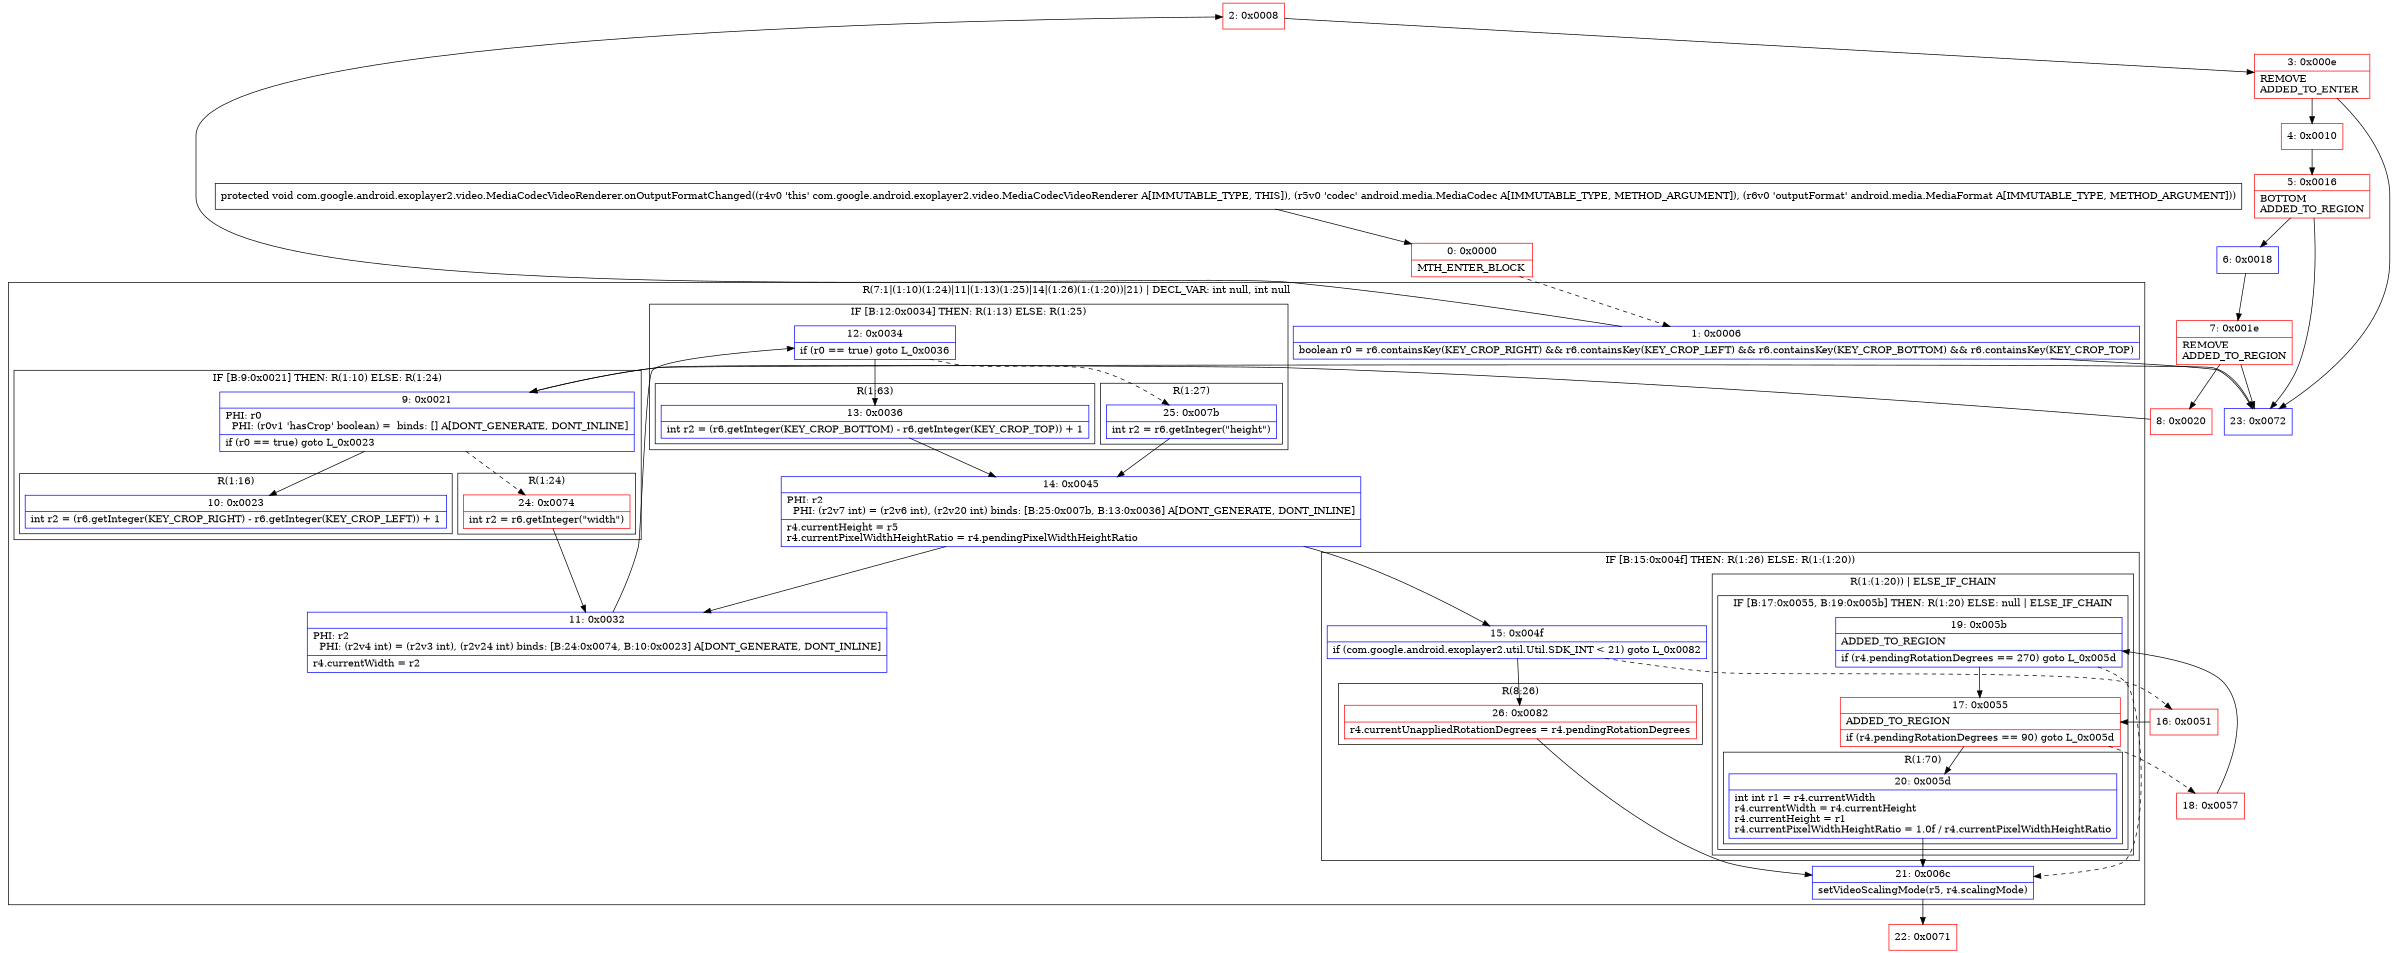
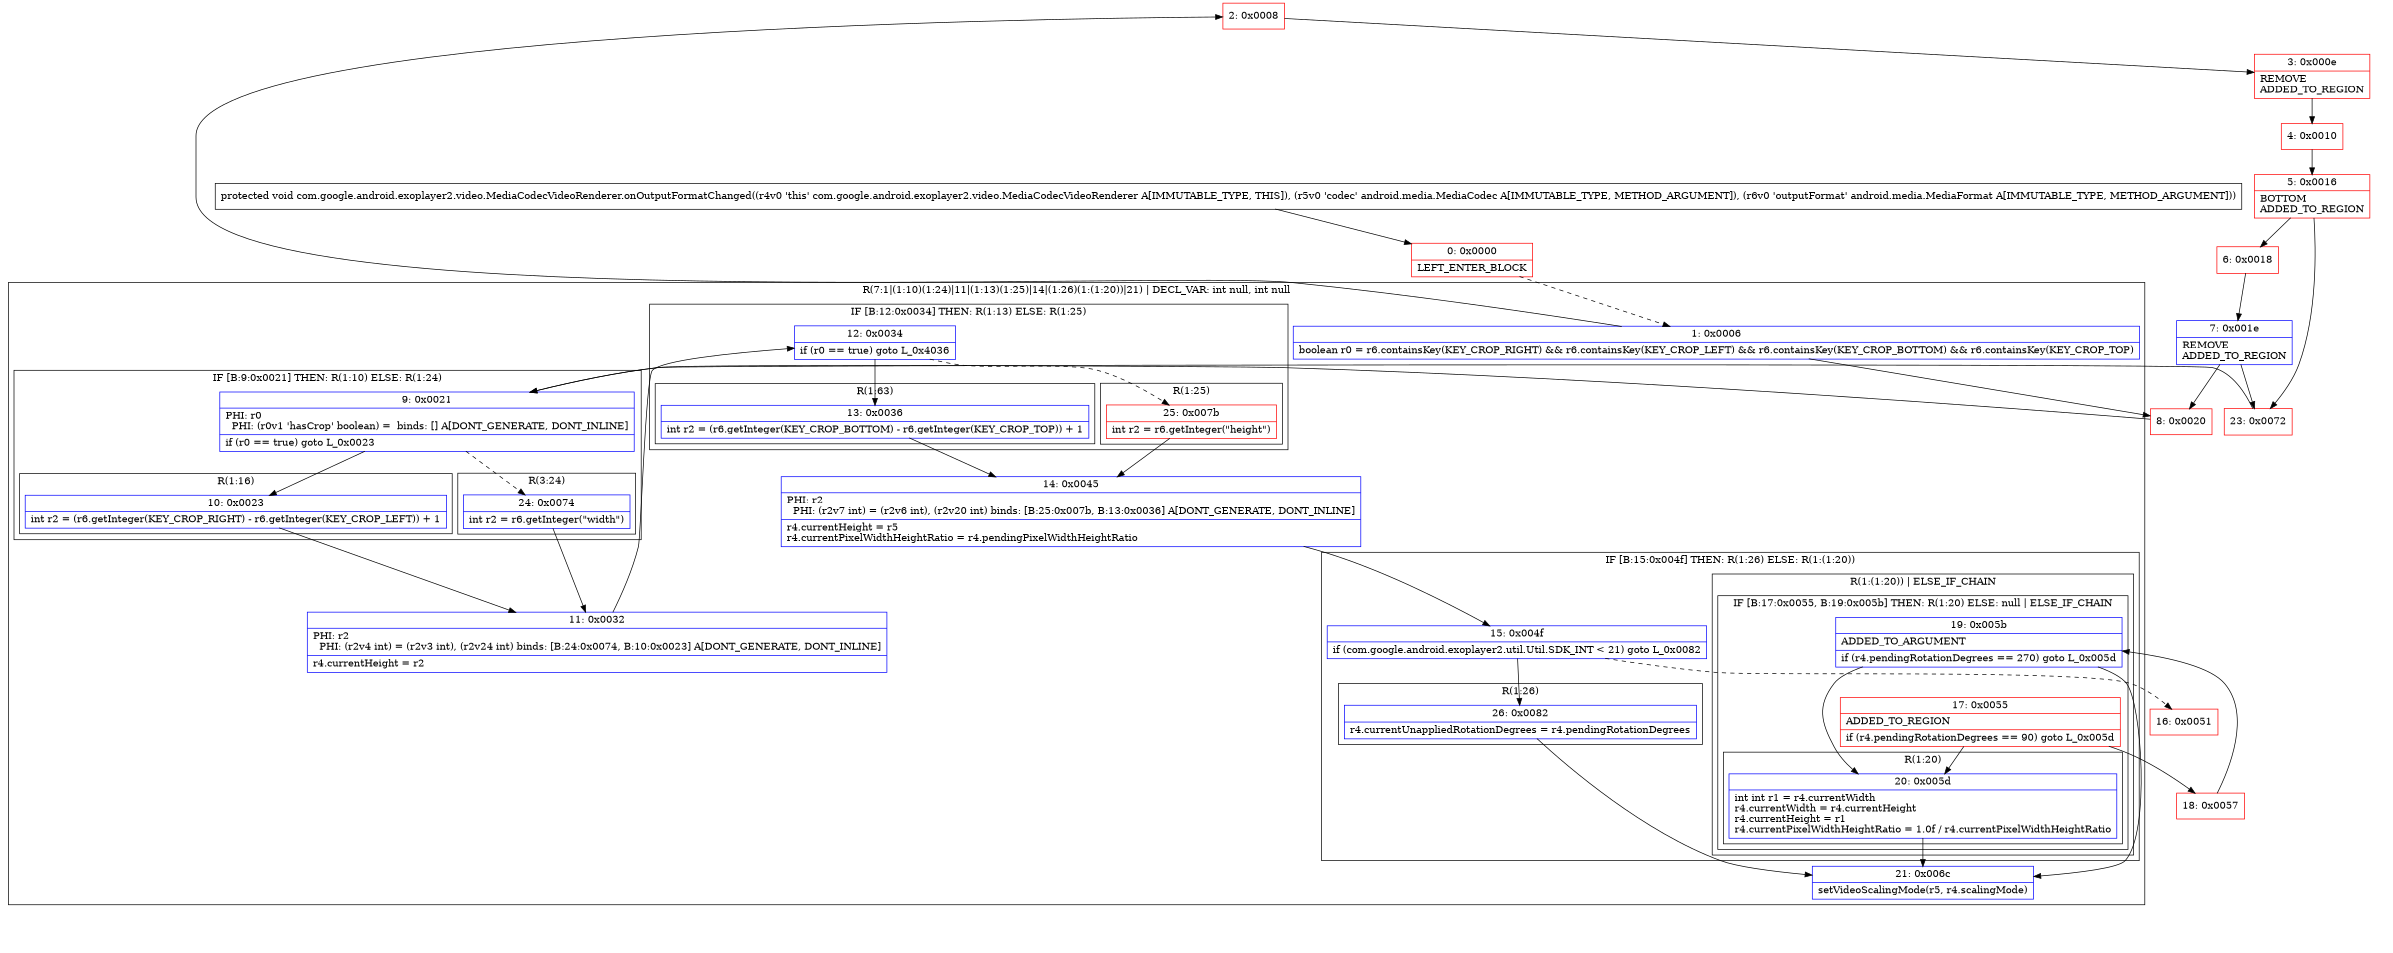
node "3: 0x000e": text "ADDED_TO_ENTER" -> "ADDED_TO_REGION"
node "6: 0x0018": color blue -> red
edge "3: 0x000e" -> "23: 0x0072": removed
node "0: 0x0000": text "MTH_ENTER_BLOCK" -> "LEFT_ENTER_BLOCK"
node "7: 0x001e": color red -> blue
node "12: 0x0034": text "if (r0 == true) goto L_0x0036" -> "if (r0 == true) goto L_0x4036"
edge "1: 0x0006" -> "23: 0x0072": now "1: 0x0006" -> "8: 0x0020"
cluster "R(1:27)": label "R(1:27)" -> "R(1:25)"
node "25: 0x007b": color blue -> red
node "23: 0x0072": color blue -> red
cluster "R(1:24)": label "R(1:24)" -> "R(3:24)"
node "24: 0x0074": color red -> blue
edge "14: 0x0045" -> "11: 0x0032": now "10: 0x0023" -> "11: 0x0032"
node "19: 0x005b": text "ADDED_TO_REGION" -> "ADDED_TO_ARGUMENT"
node "11: 0x0032": text "r4.currentWidth = r2" -> "r4.currentHeight = r2"
edge "19: 0x005b" -> "17: 0x0055": now "19: 0x005b" -> "20: 0x005d"
cluster "R(8:26)": label "R(8:26)" -> "R(1:26)"
node "26: 0x0082": color red -> blue
edge "16: 0x0051" -> "17: 0x0055": removed
cluster "R(1:70)": label "R(1:70)" -> "R(1:20)"
edge "17: 0x0055" -> "18: 0x0057": style dashed -> solid
edge "19: 0x005b" -> "21: 0x006c": style dashed -> solid
node "22: 0x0071": removed
